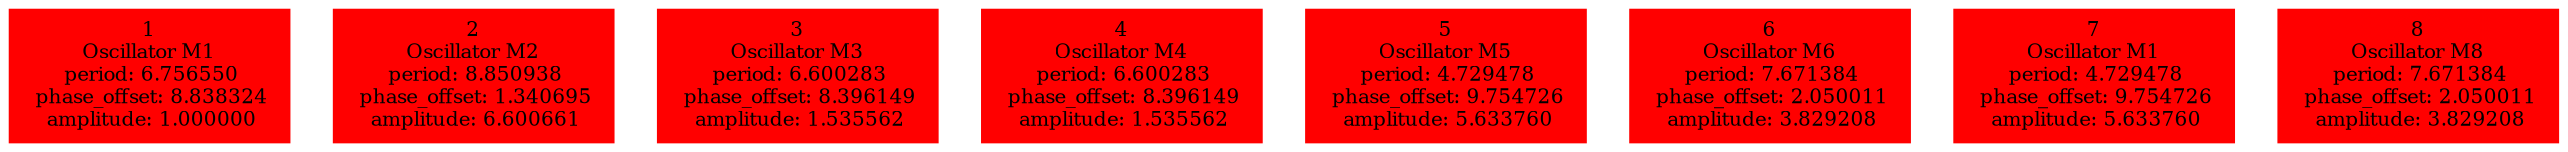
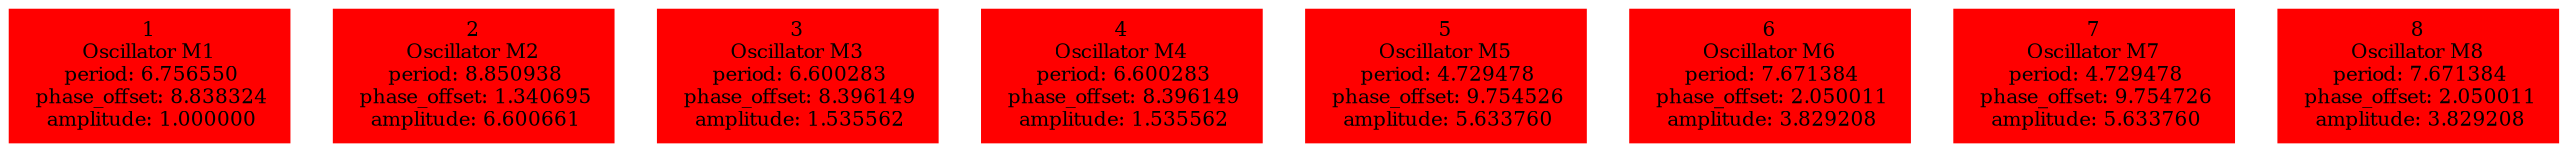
node "7": text "Oscillator M1" -> "Oscillator M7"
node "5": text "phase_offset: 9.754726" -> "phase_offset: 9.754526"
